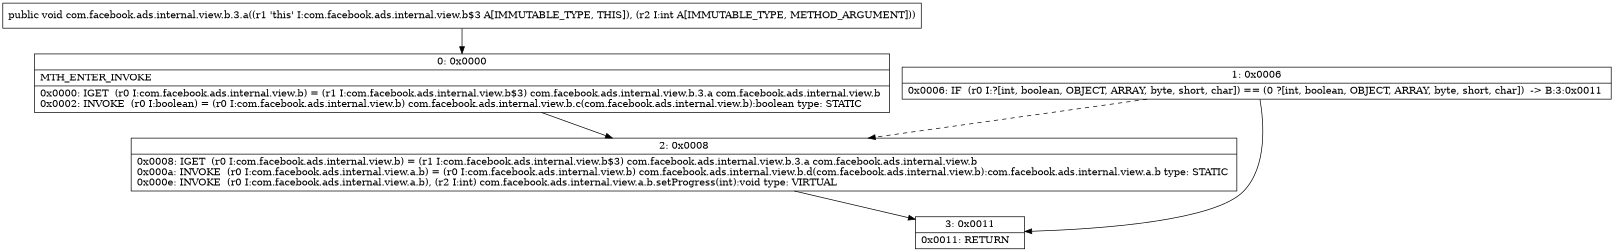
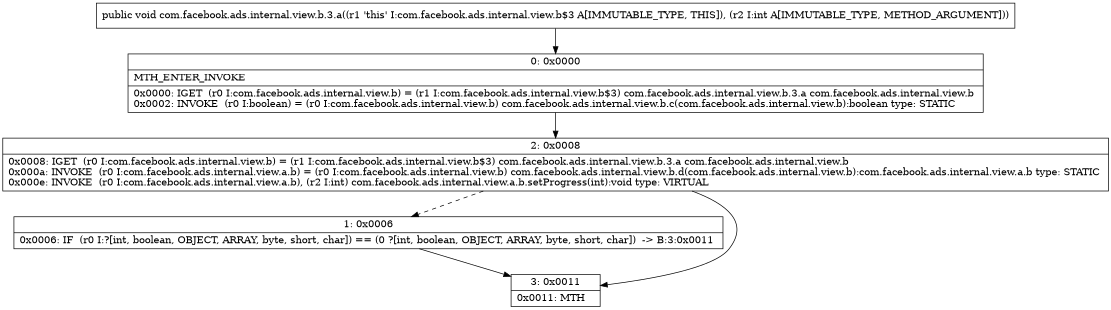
edge "1: 0x0006" -> "2: 0x0008": reversed
node "3: 0x0011": text "0x0011: RETURN" -> "0x0011: MTH"
